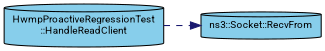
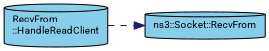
node "HwmpProactiveRegressionTest ::HandleReadClient": label "HwmpProactiveRegressionTest ::HandleReadClient" -> "RecvFrom ::HandleReadClient"
